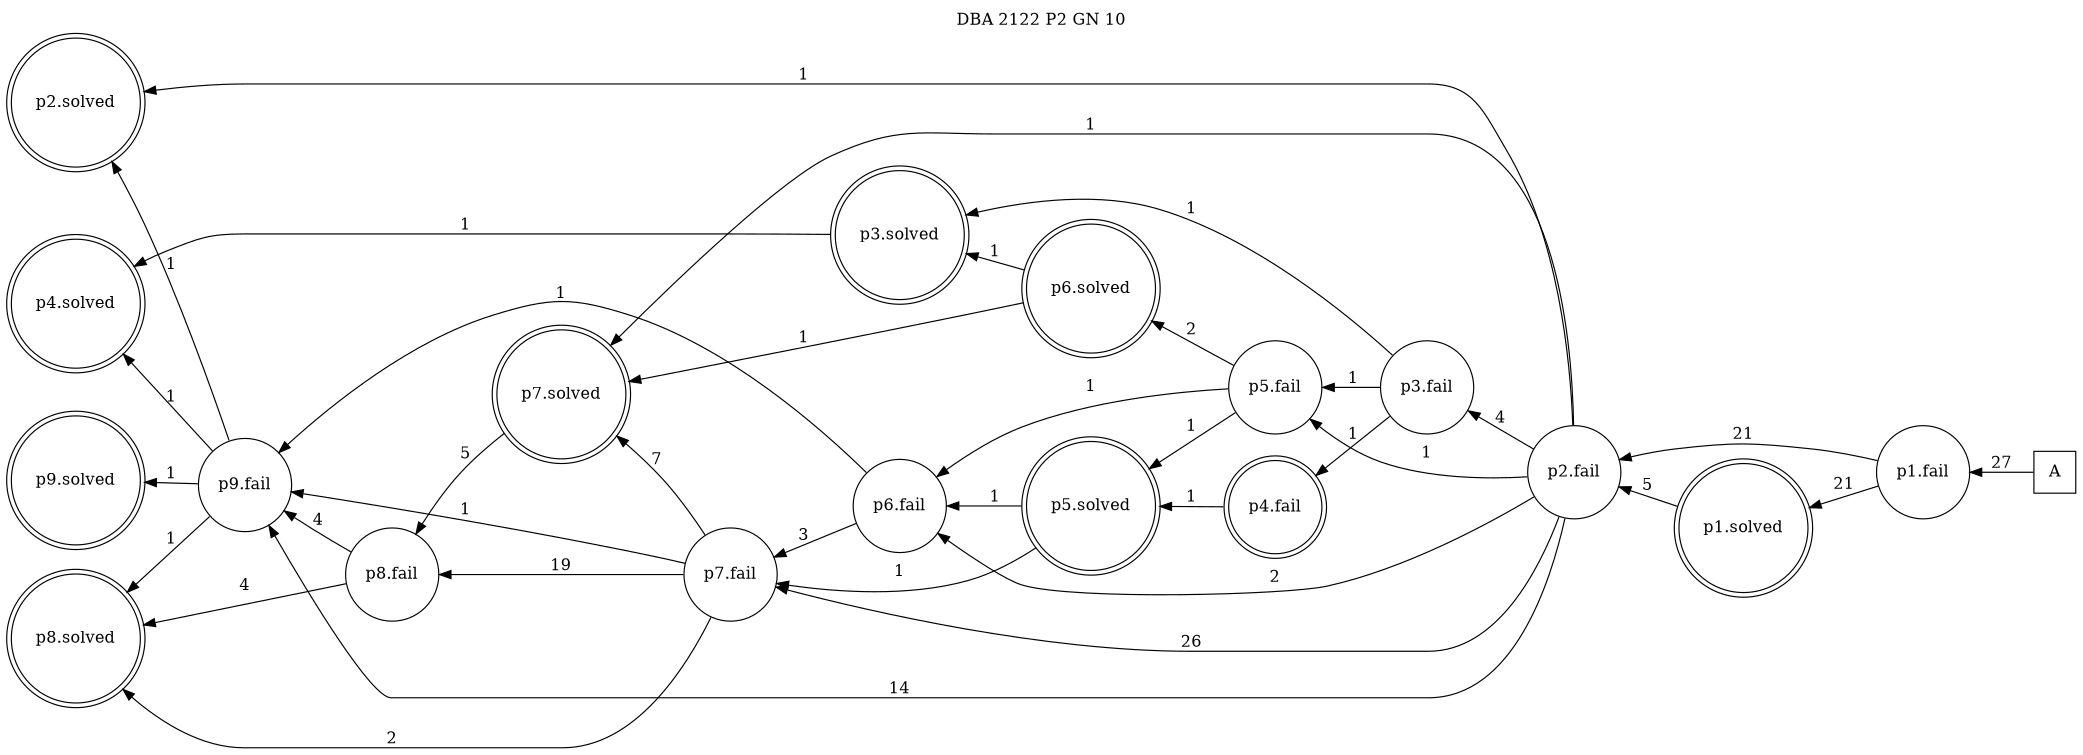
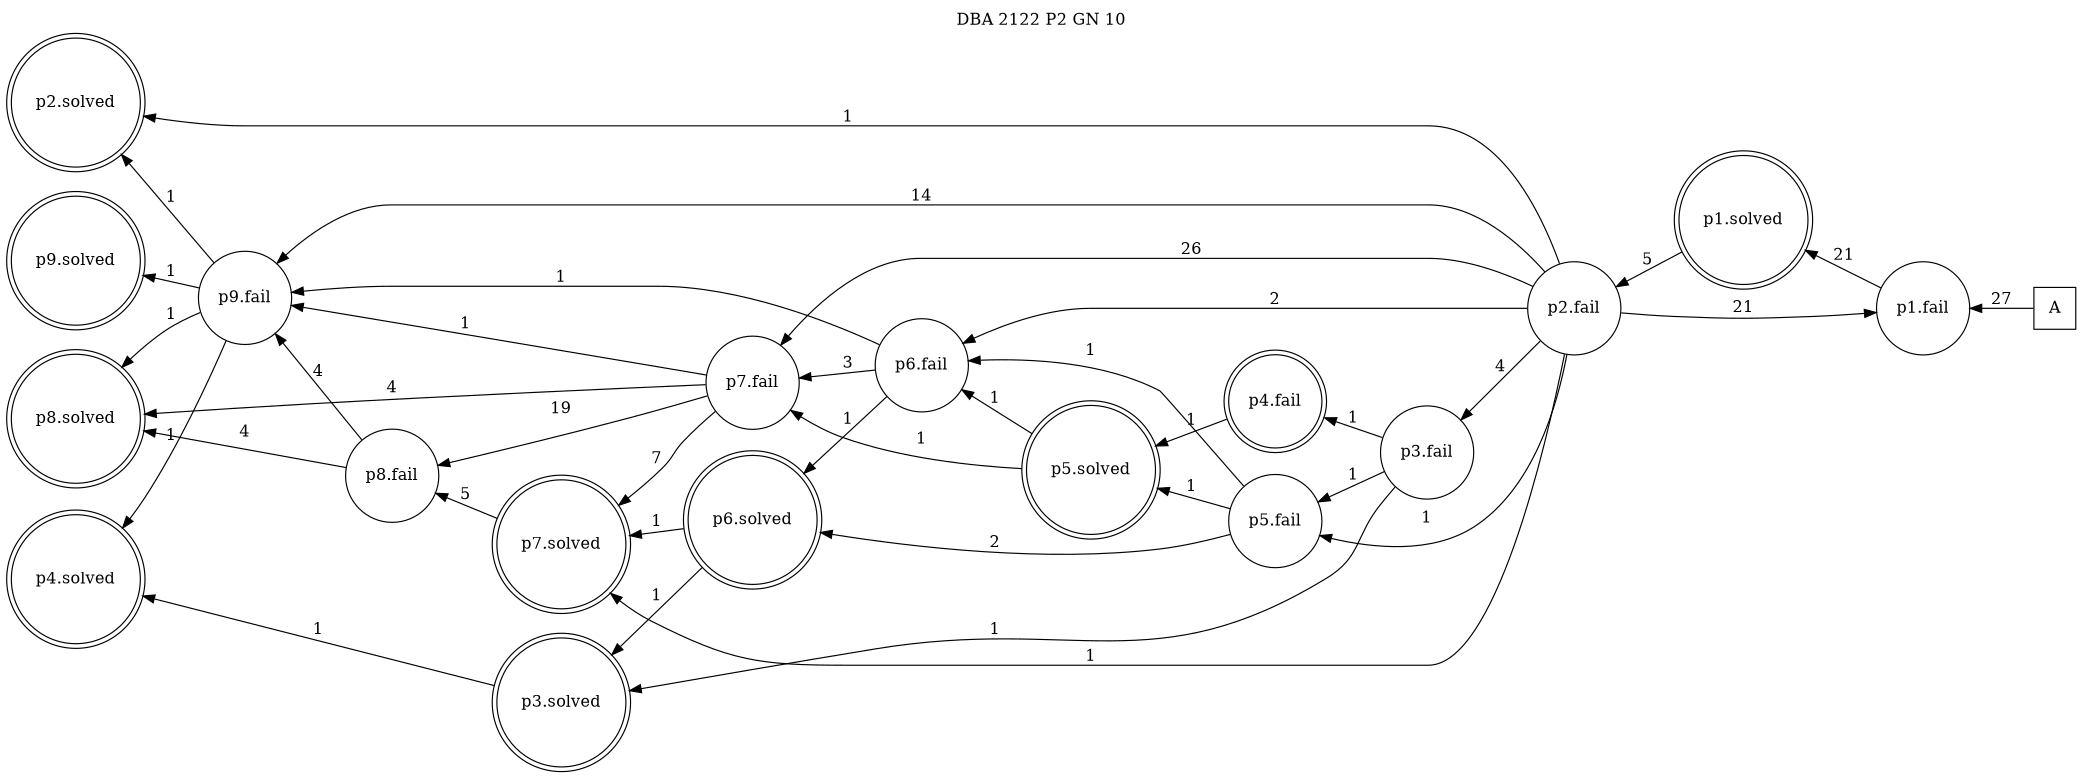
edge "p6.fail" -> "p6.solved": added, label "1"
edge "p1.fail" -> "p2.fail": reversed
edge "p7.fail" -> "p8.solved": label "2" -> "4"
